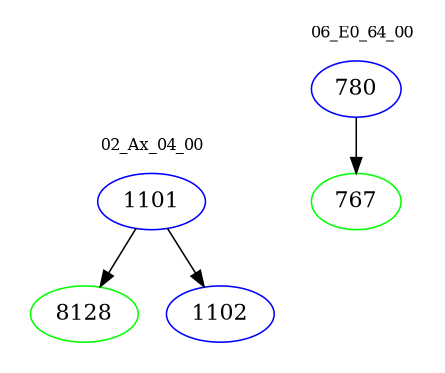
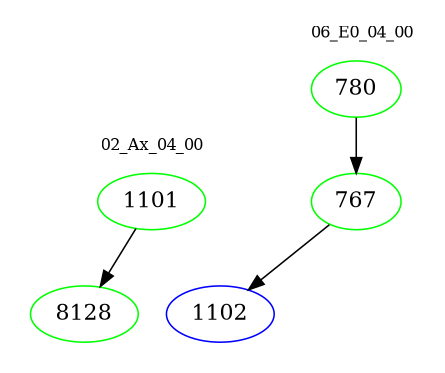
cluster "06_E0_64_00": label "06_E0_64_00" -> "06_E0_04_00"
node "780": color blue -> green
node "1101": color blue -> green
edge "1101" -> "1102": now "767" -> "1102"
